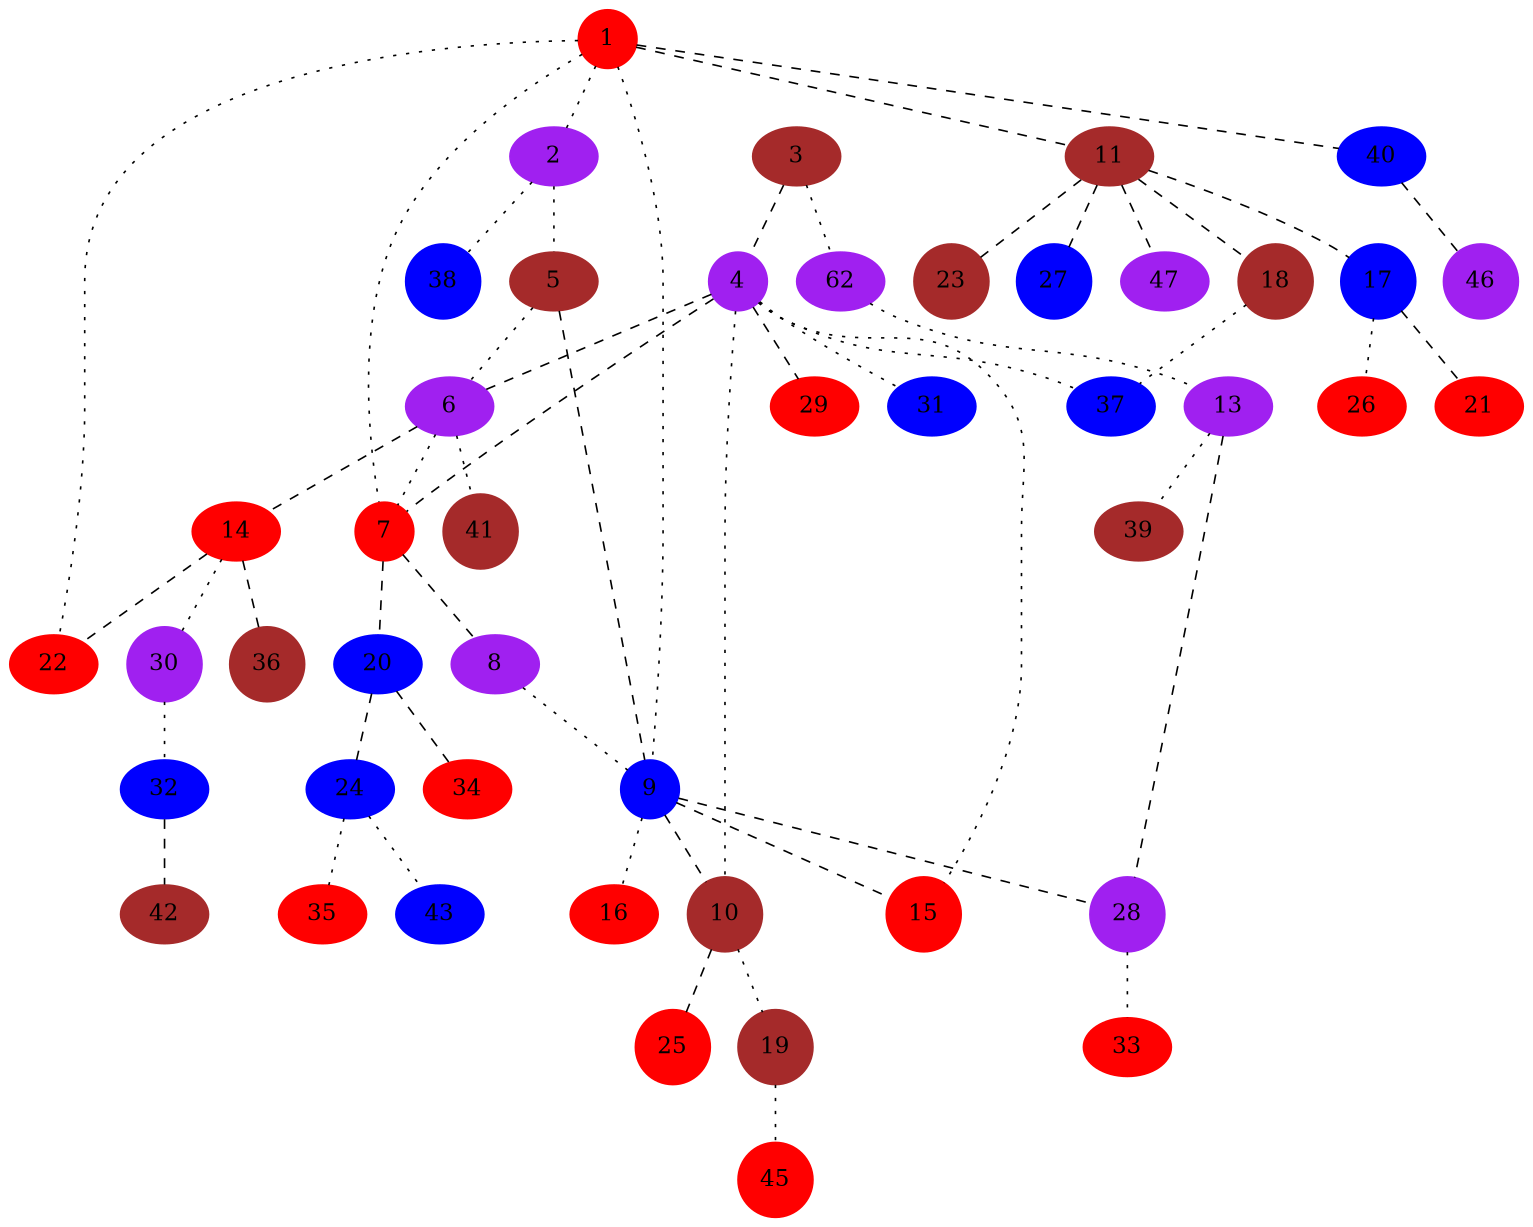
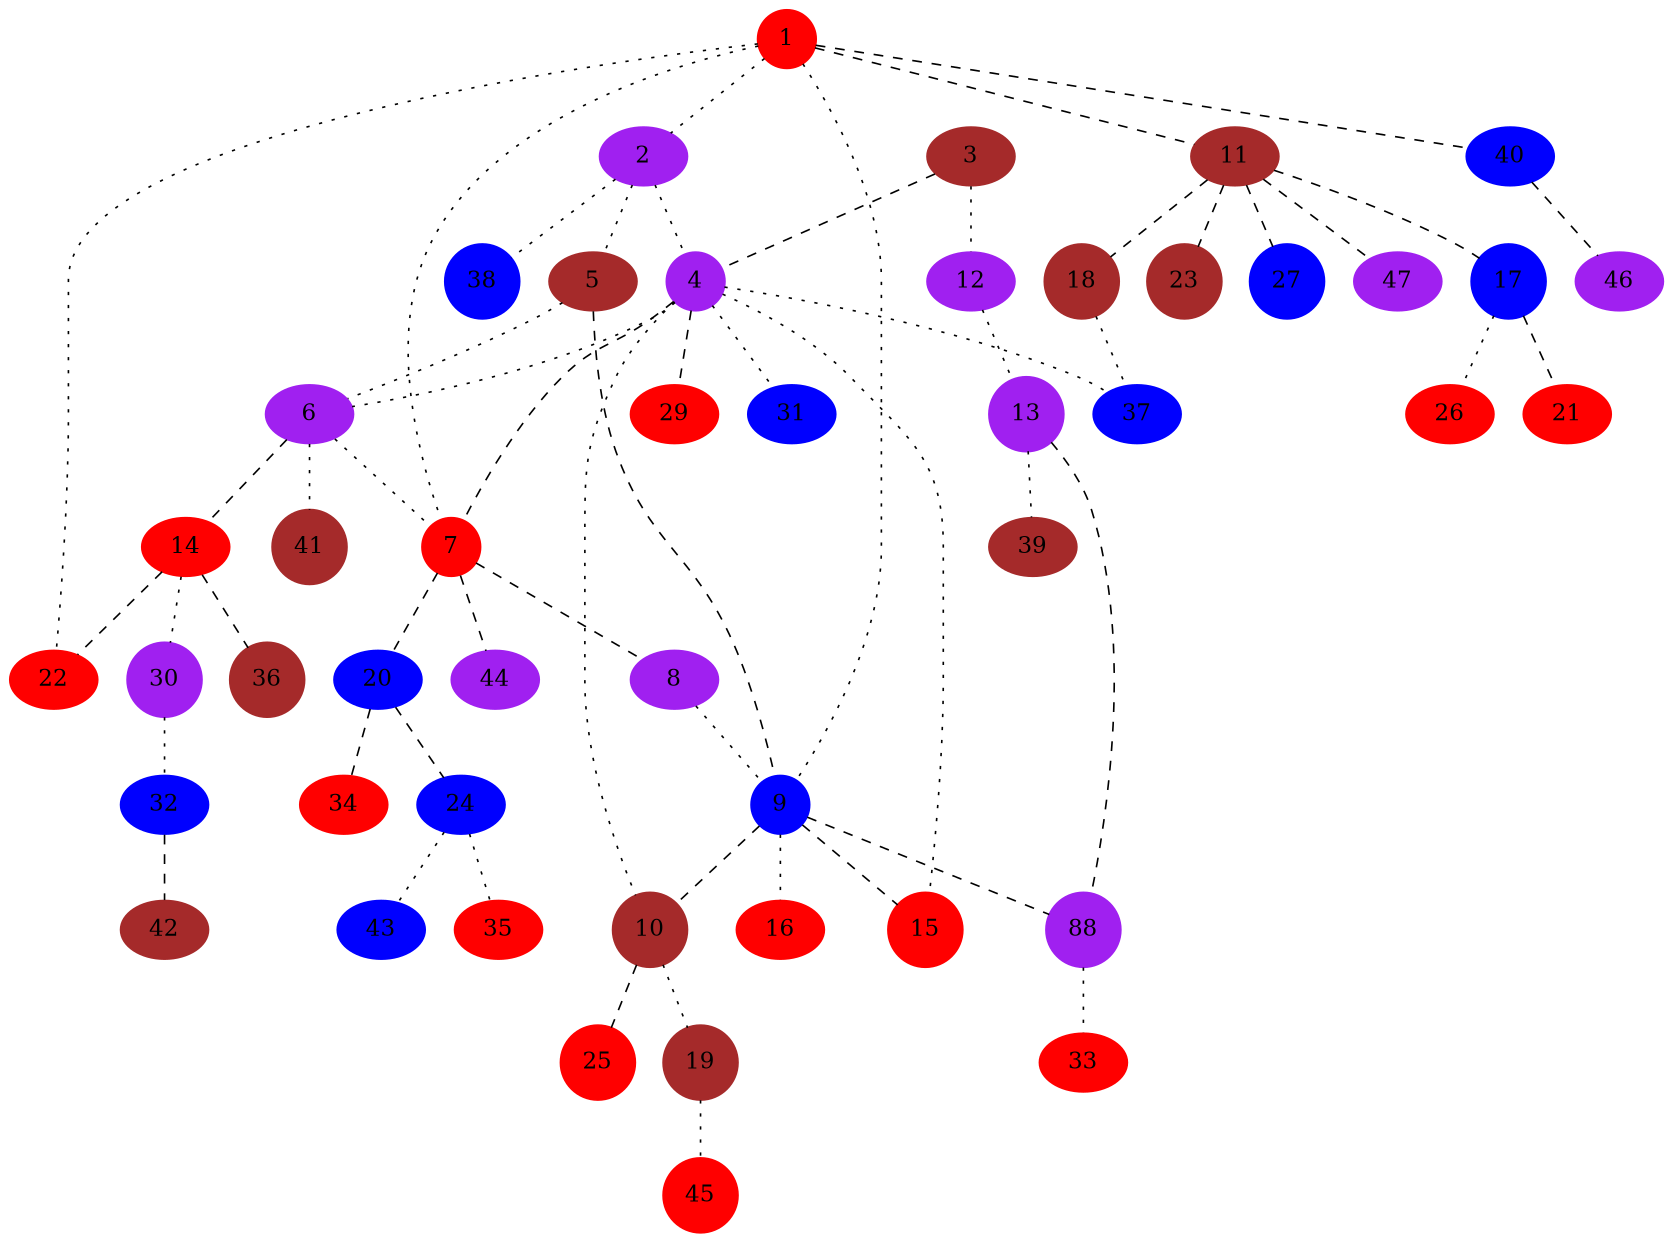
edge "2" -- "4": added
node "62": label "62" -> "12"
node "46": shape circle -> ellipse
edge "4" -- "6": style dashed -> dotted
node "13": shape ellipse -> circle
node "44": added
node "28": label "28" -> "88"
